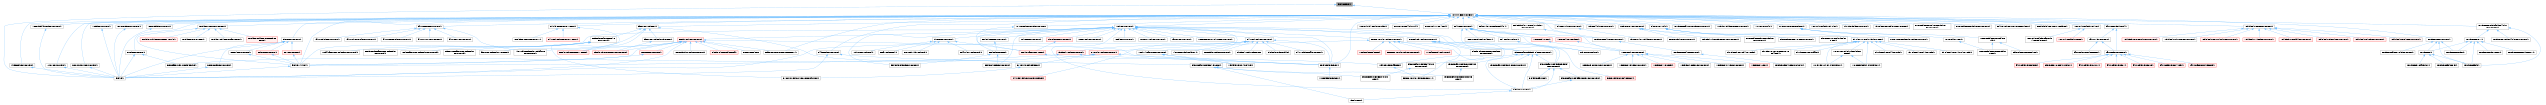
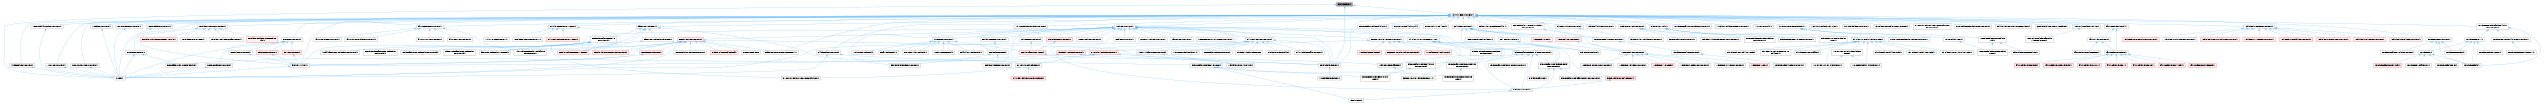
node "ActorPrimitiveColorHandler.h": label "ActorPrimitiveColorHandler.h" -> "ChaosDeformableCollisions.h"
node "SmartObjectContainerRendering Component.h": label "SmartObjectContainerRendering Component.h" -> "DynamicMeshPolygroupTransformer Component.h"
edge "PreviewGeometryActor.h" -> "AsyncRegisterLevelContext.cpp": now "PreviewGeometryActor.h" -> "PointSetComponent.h"
node "ParticleModuleEventReceiver Base.h": label "ParticleModuleEventReceiver Base.h" -> "ParticleModuleEventReceiver Info.h"
node "GizmoRectangleComponent.h": removed
node "AnimNextDebugDraw.h": added
node "ProceduralMeshComponent.h": label "ProceduralMeshComponent.h" -> "PhysicsMoverManagerAsync.h"
node "CharacterMoverSimulation Types.h": label "CharacterMoverSimulation Types.h" -> "CharacterMoverSimulation Actor.h"
node "NetworkPredictionTrace.h": removed
edge "LandscapeStreamingProxy.h" -> "LandscapeProxy.h": now "LandscapeStreamingProxy.h" -> "LandscapeMeshCollisionComponent.h"
edge "DisplayClusterScreenComponent.h" -> "GeometrySelectionChanges.h": now "GeometrySelectionManager.h" -> "GeometrySelectionChanges.h"
edge "SkinnedMeshComponentHelper.h" -> "SkinnedMeshComponent.h": now "SkinnedMeshComponentHelper.h" -> "DynamicMeshSelector.h"
node "MeshInspectorTool.h": added
edge "EngineSharedPCH.h" -> "MeshWireframeComponent.h": now "EngineSharedPCH.h" -> "EngineStats.h"
node "CharacterMoverSimulation.h": label "CharacterMoverSimulation.h" -> "GizmoElementTriangleList.h"
node "LandscapeEditorServices.h": added
node "Engine.h": label "Engine.h" -> "Types.h"
edge "FleshComponent.h" -> "ChaosDeformableGameplayComponent.h": now "FleshComponent.h" -> "BaseMeshFromSplinesTool.h"
